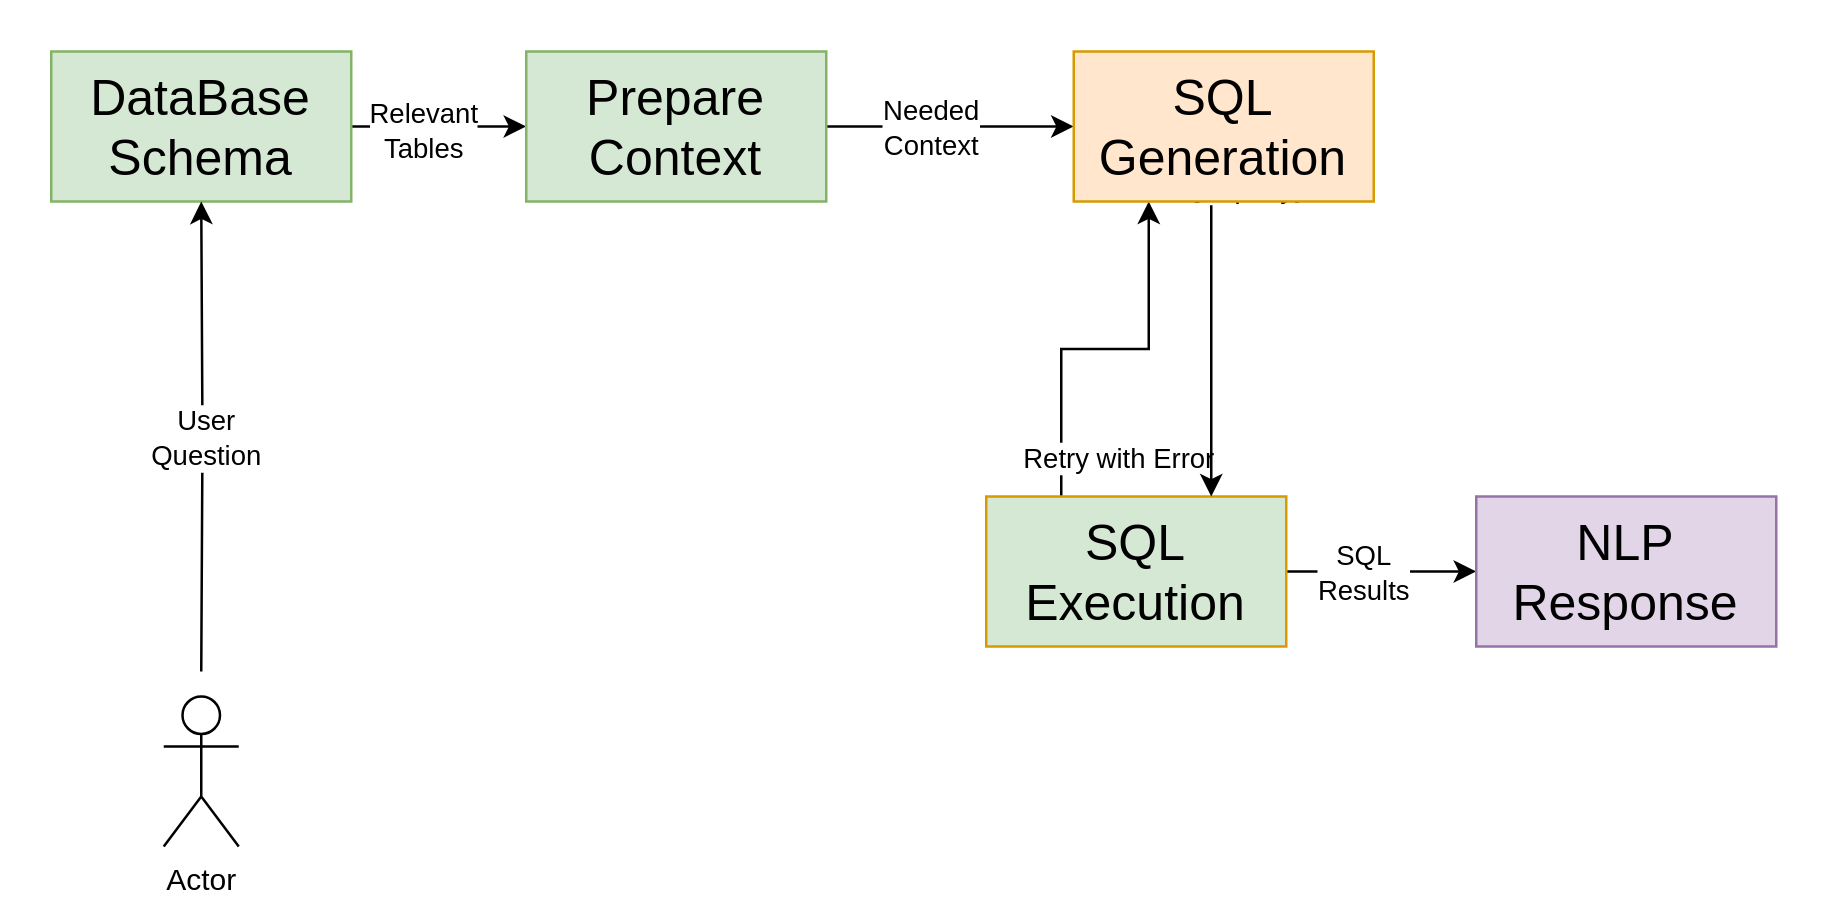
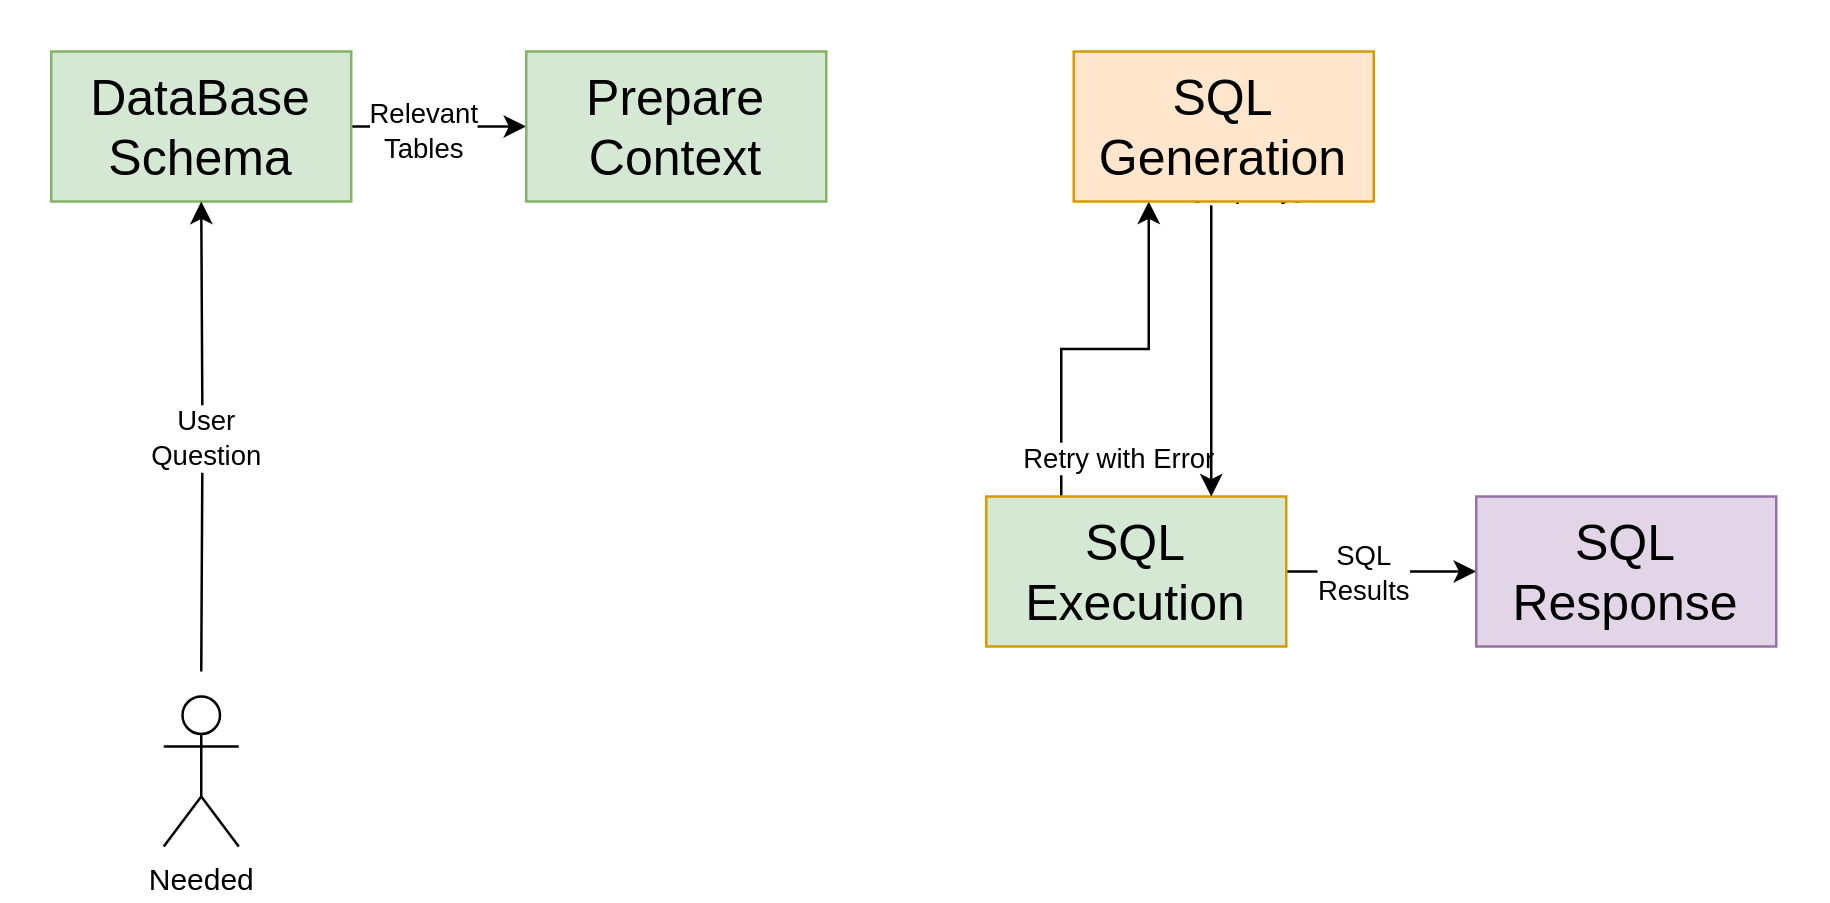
edge "Prepare Context" -> "SQL Generation": removed, label "Needed Context"
node "NLP Response": label "NLP Response" -> "SQL Response"
node "Actor": label "Actor" -> "Needed"
